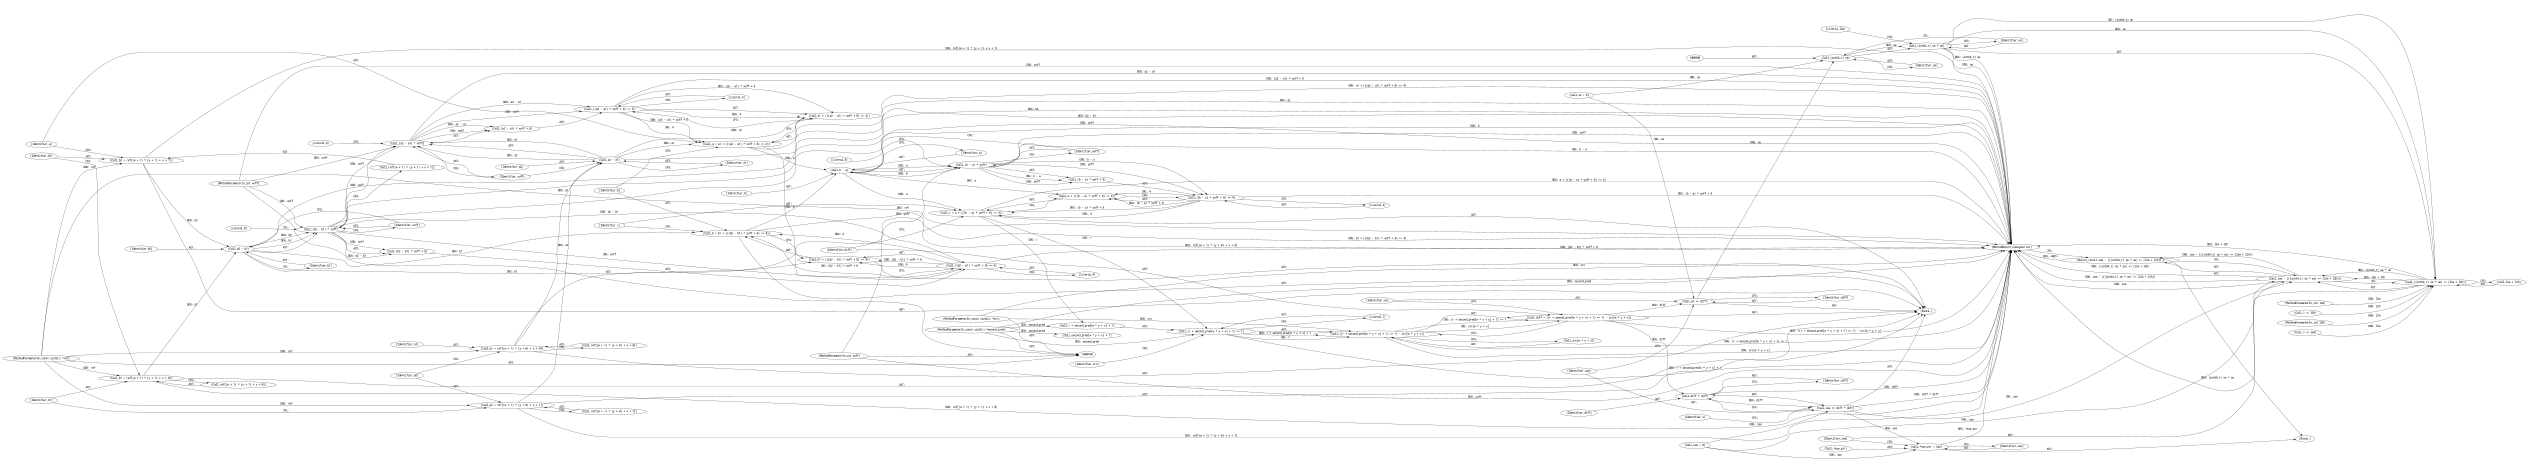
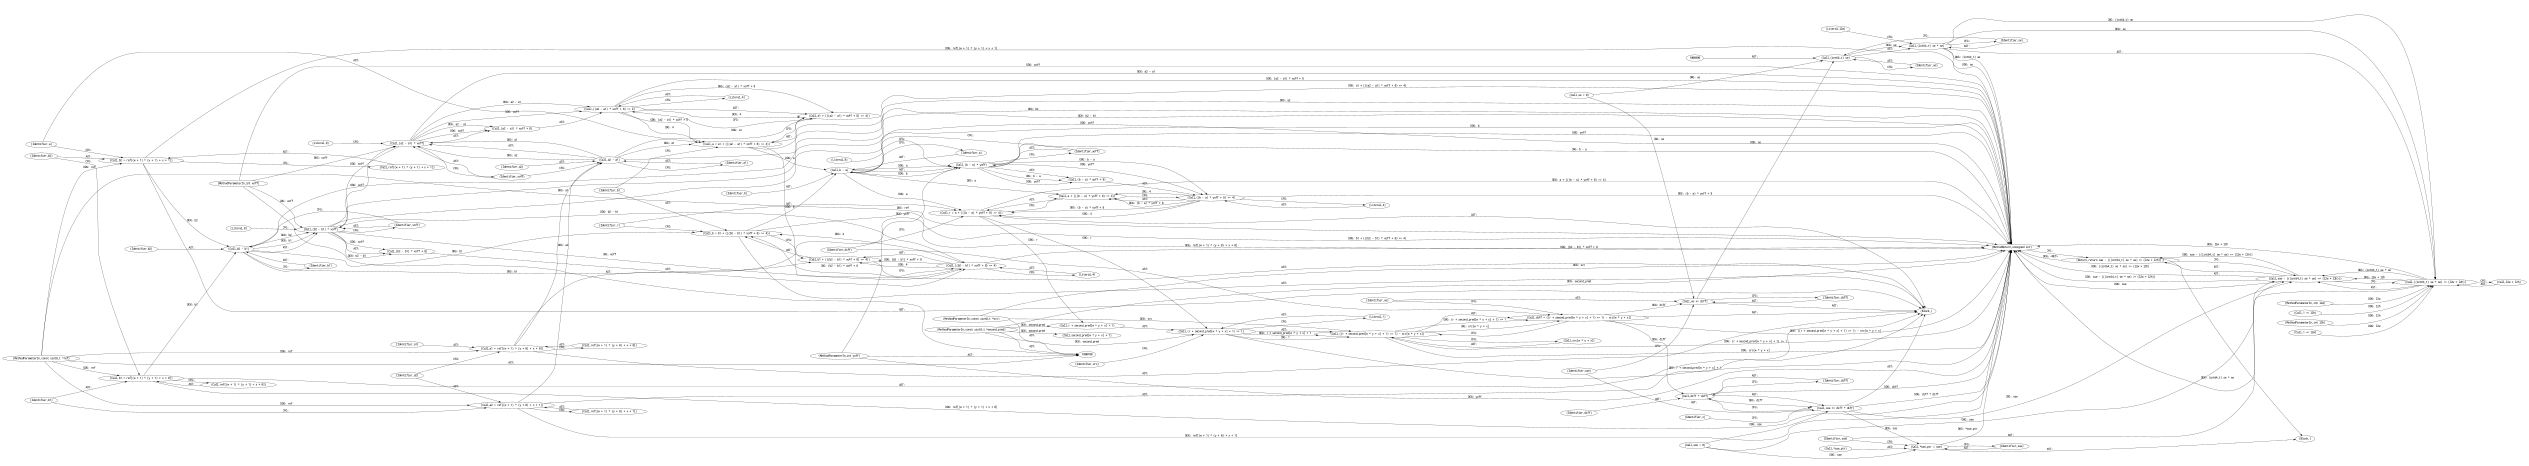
edge "(Call,(b2 - b1) * xoff)" -> "(Call,ref[(w + 1) * (y + 1) + x + 1])": now "(Call,b2 = ref[(w + 1) * (y + 1) + x + 1])" -> "(Call,ref[(w + 1) * (y + 1) + x + 1])"
